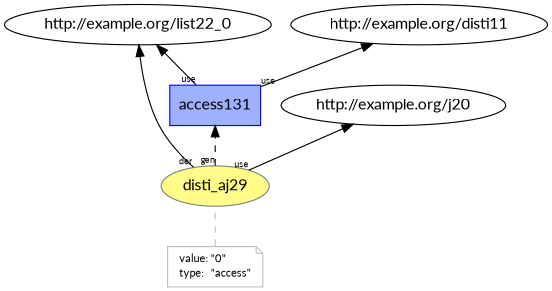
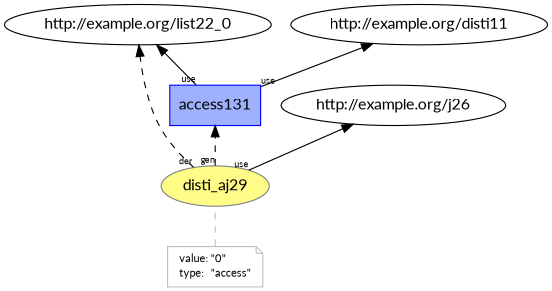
node "http://example.org/j20": label "http://example.org/j20" -> "http://example.org/j26"
edge "disti_aj29" -> "http://example.org/list22_0": style solid -> dashed
